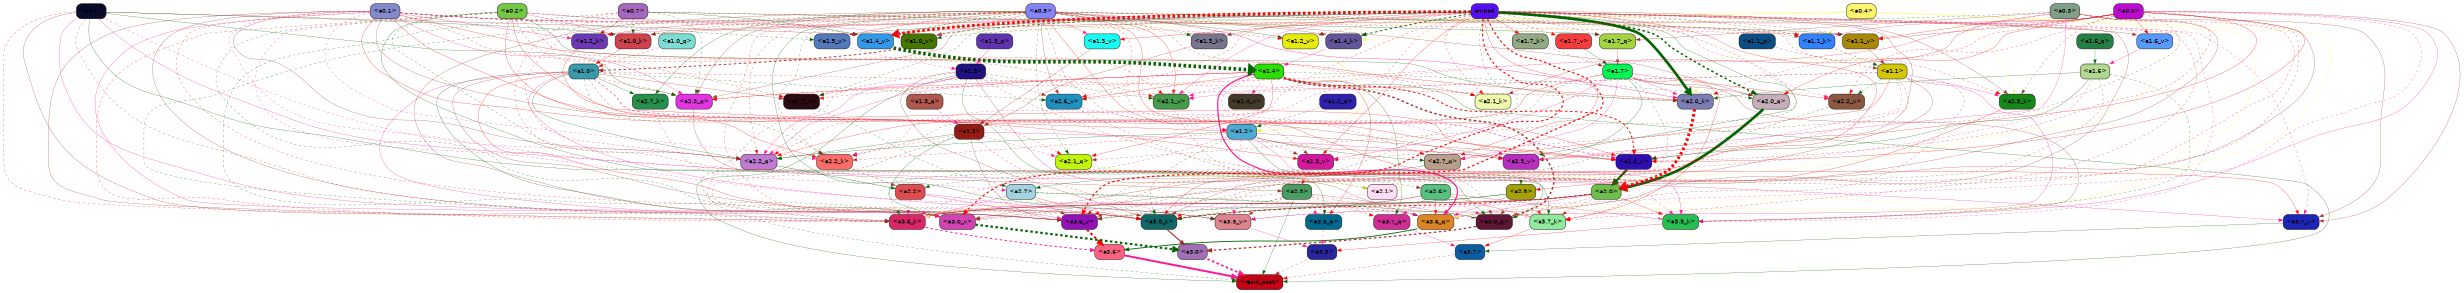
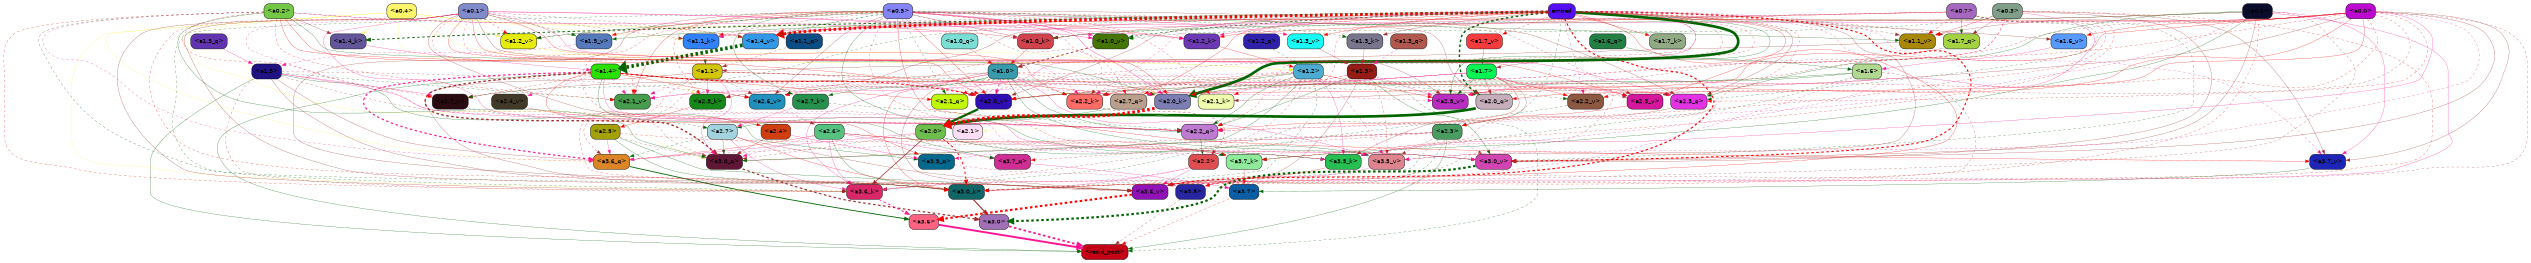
edge "<a0.7>" -> "<a1.4_v>": color darkgreen -> deeppink
edge "<a0.5>" -> "<a1.0_k>": style dashed -> solid
edge "<a1.7_k>" -> "<a1.7>": removed
edge "<a0.2>" -> "<a2.2_q>": now "<a2.7_k>" -> "<a2.2_q>"
edge "<a2.6_v>" -> "<a1.2>": reversed
node "<a2.4>": added
edge "<a1.7>" -> "<a3.7_k>": removed
edge "<a1.4>" -> "<a3.6_q>": style solid -> dashed
edge "<a2.5_v>" -> "<a2.5>": removed
edge "<a2.7_k>" -> "<a2.7>": style dashed -> solid
edge "<a2.0>" -> "<a3.5_k>": color red -> darkgreen
